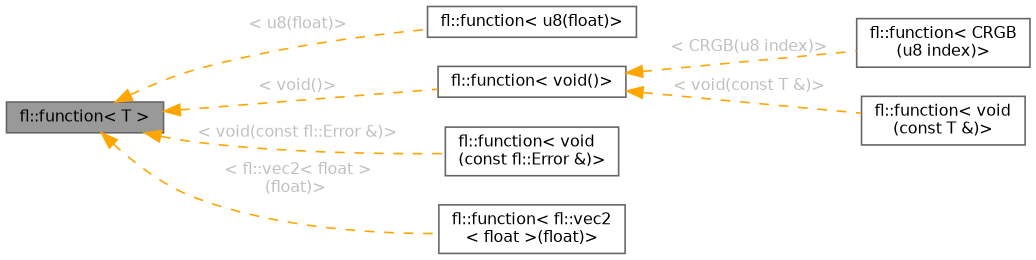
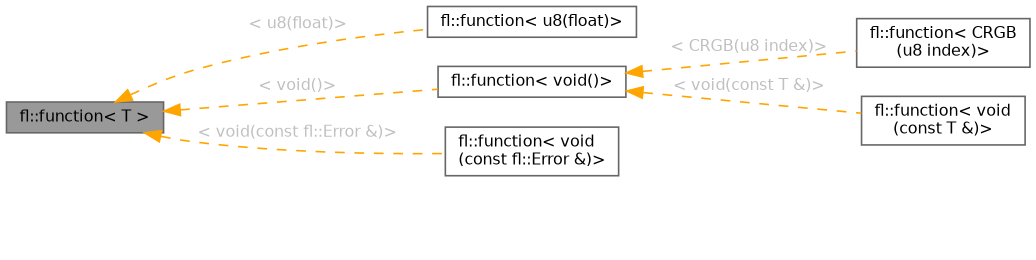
node "fl::function< fl::vec2 < float >(float)>": removed
